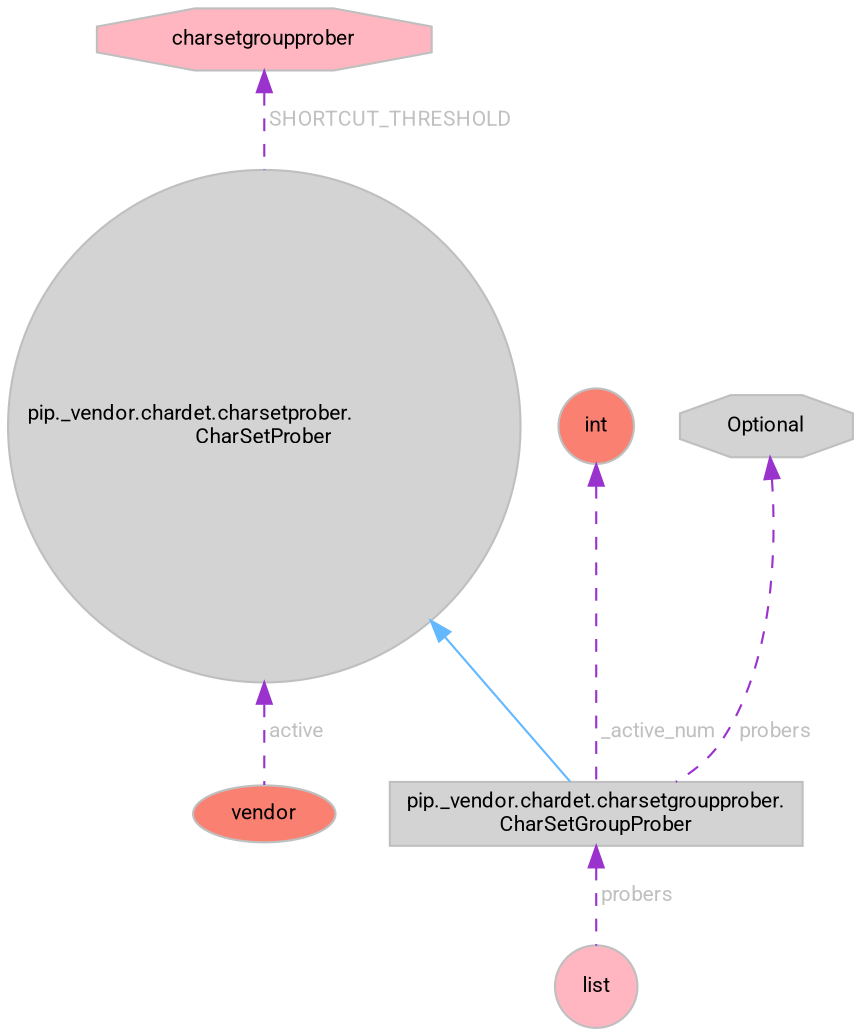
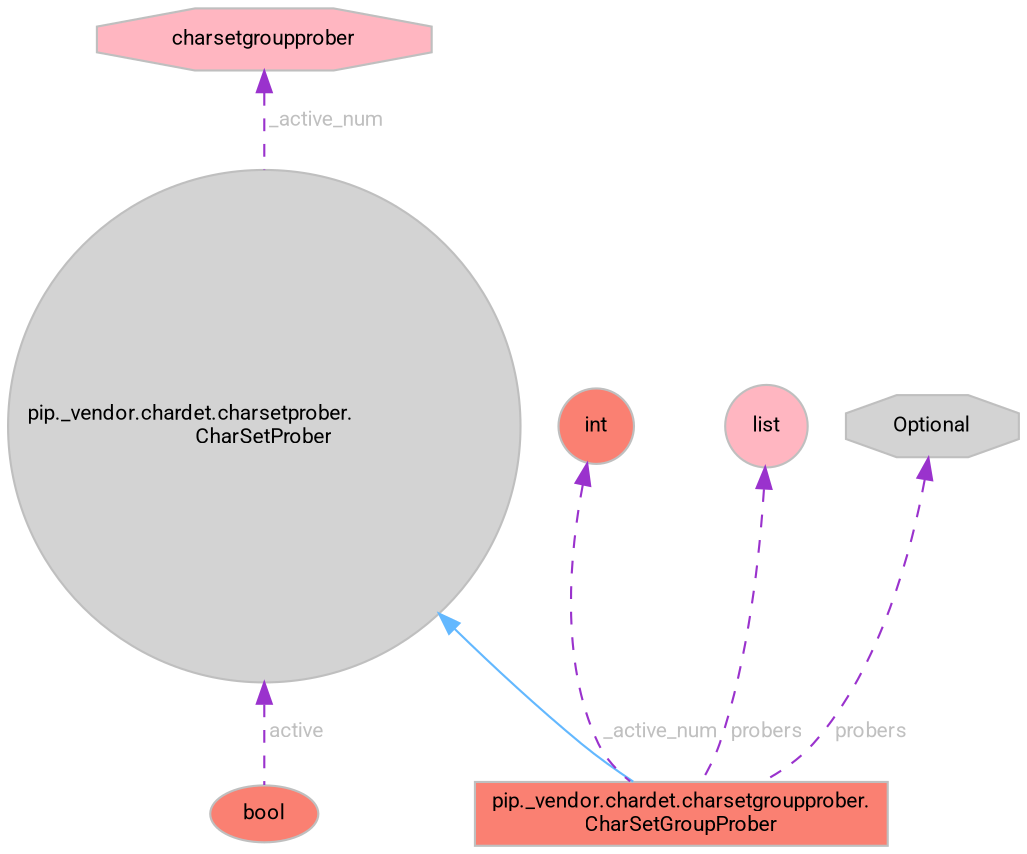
edge "pip._vendor.chardet.charsetprober. CharSetProber" -> "charsetgroupprober": label " SHORTCUT_THRESHOLD" -> " _active_num"
node "vendor": label "vendor" -> "bool"
node "pip._vendor.chardet.charsetgroupprober. CharSetGroupProber": fillcolor lightgrey -> salmon
edge "list" -> "pip._vendor.chardet.charsetgroupprober. CharSetGroupProber": reversed
